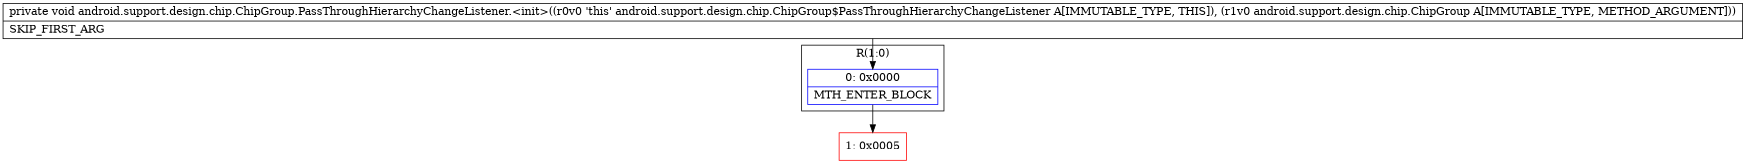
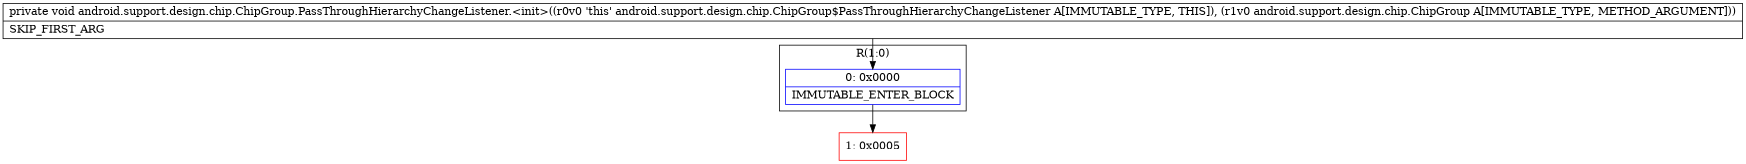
node "0: 0x0000": text "MTH_ENTER_BLOCK" -> "IMMUTABLE_ENTER_BLOCK"
